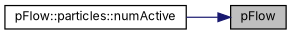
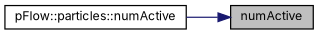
node "pFlow": label "pFlow" -> "numActive"
